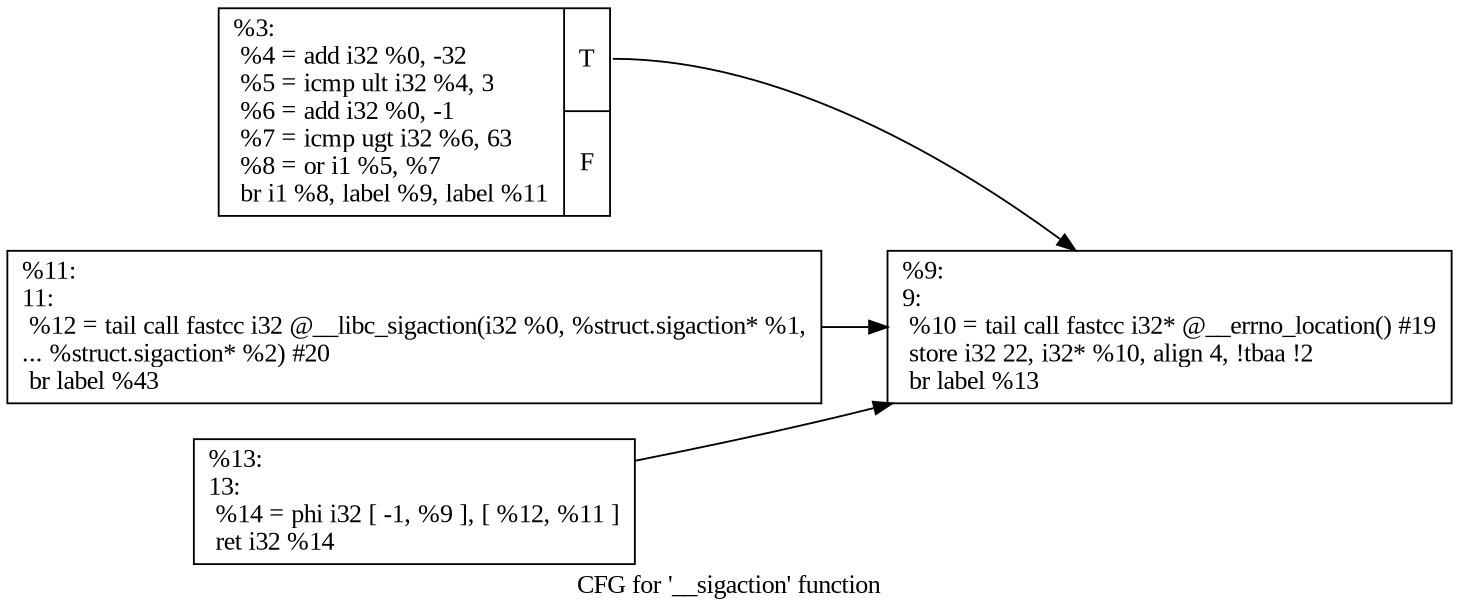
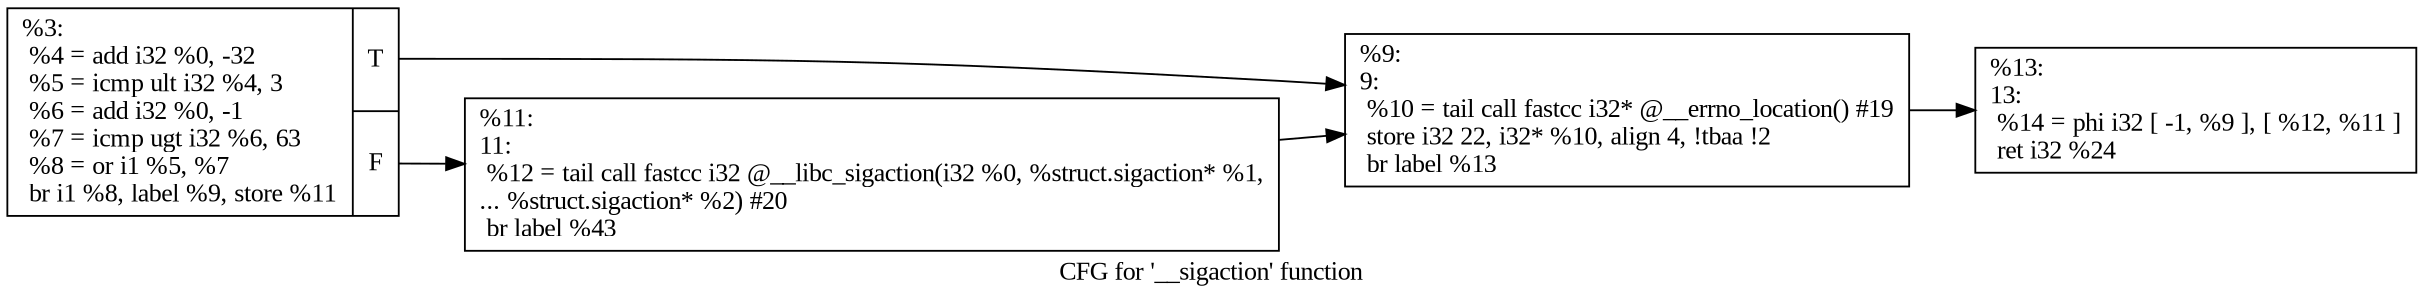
edge "%3:" -> "%11:": added
node "%3:": text "br i1 %8, label %9, label %11" -> "br i1 %8, label %9, store %11"
edge "%13:" -> "%9:": reversed
node "%13:": text "ret i32 %14" -> "ret i32 %24"
